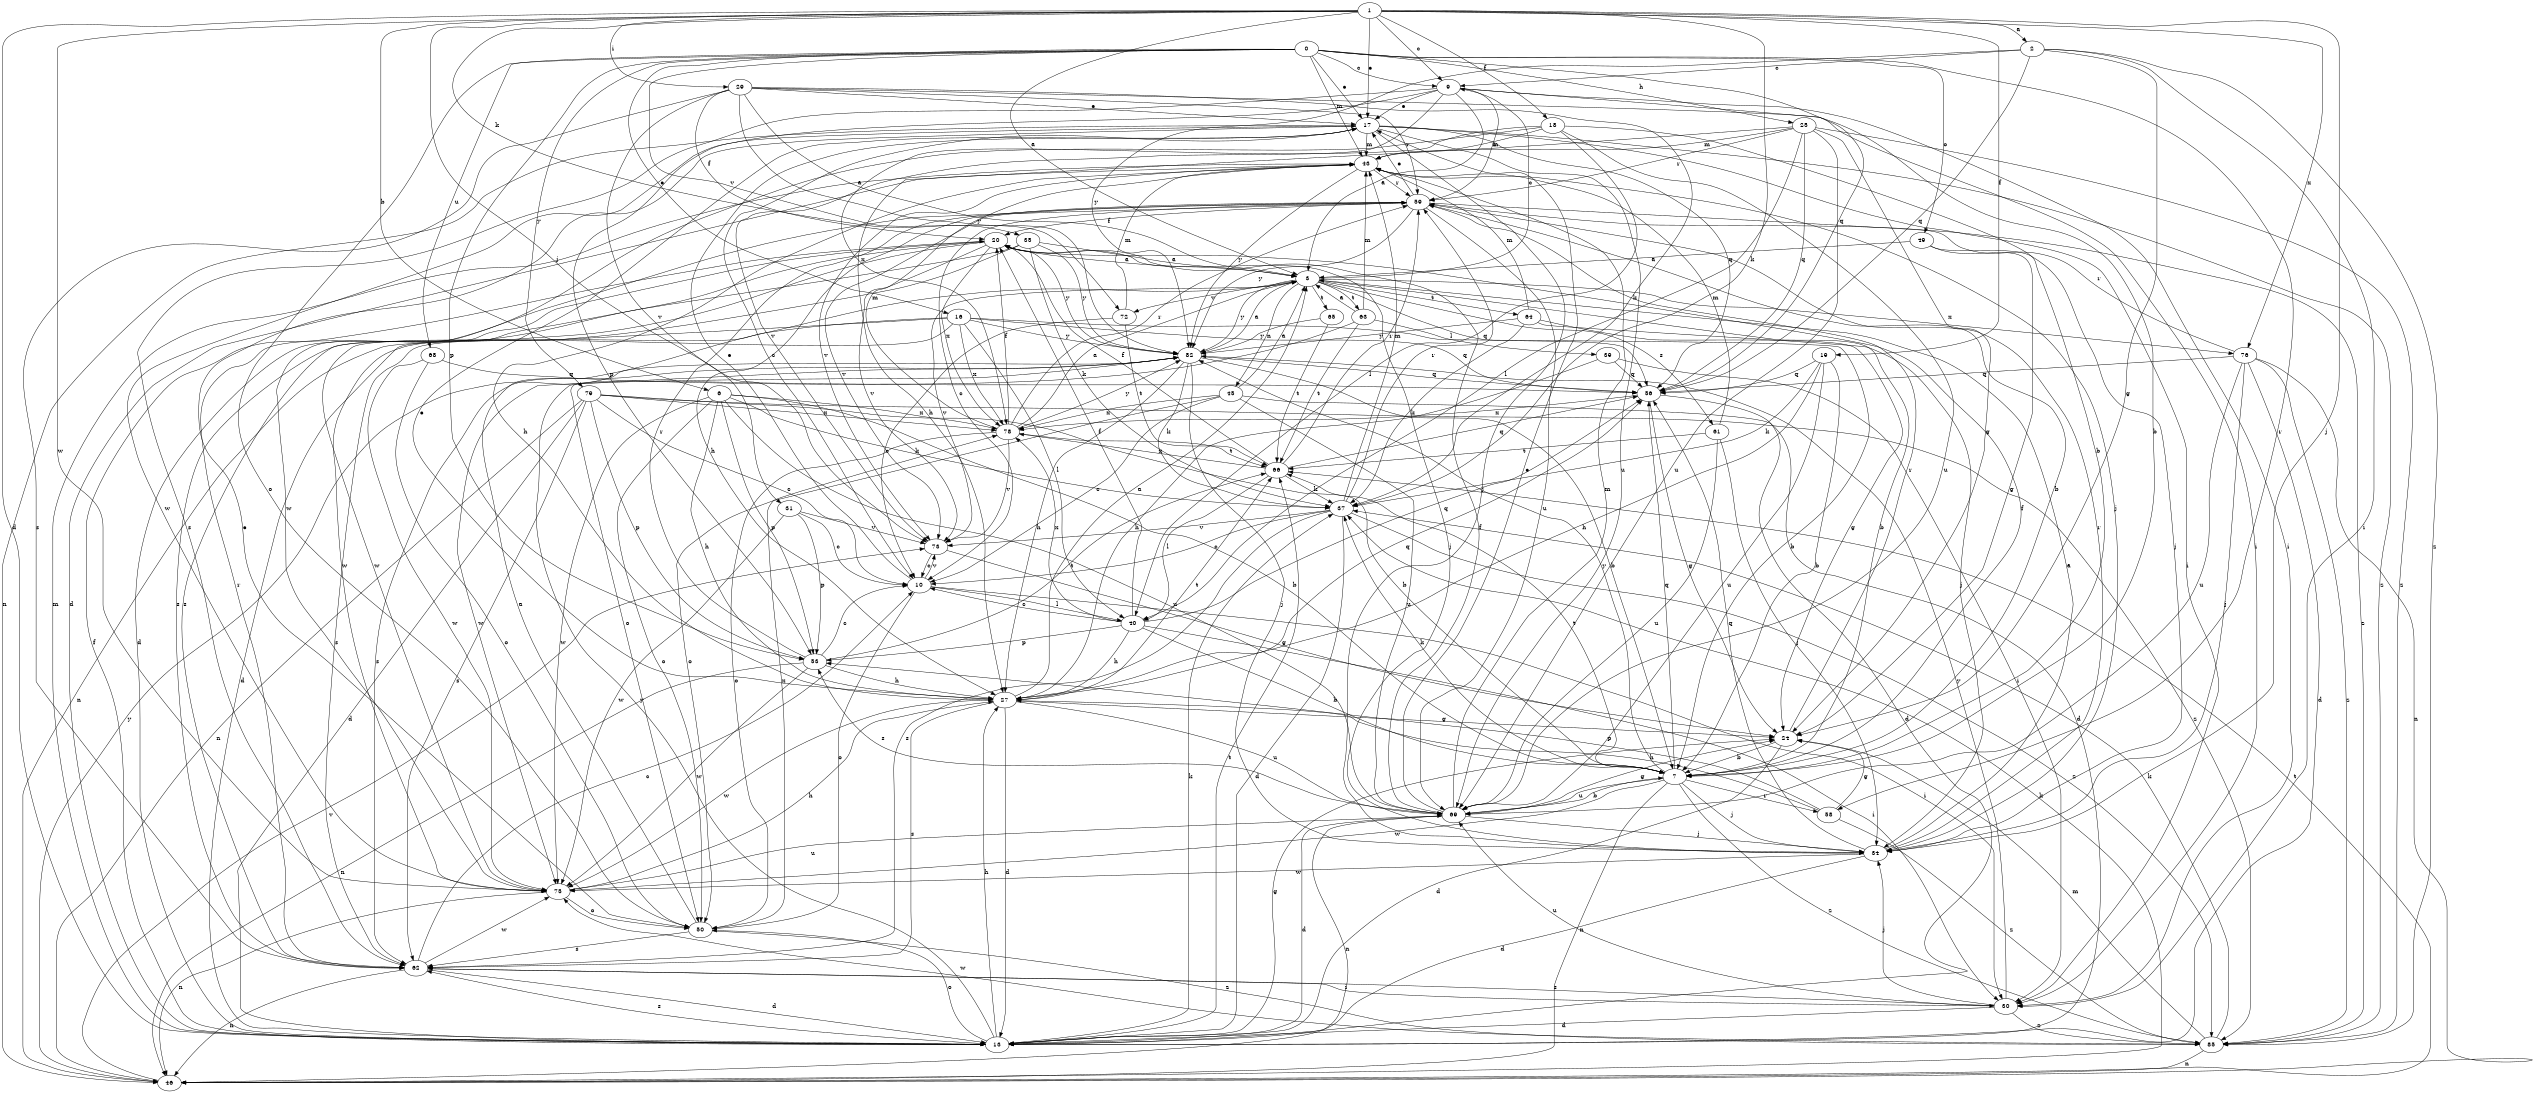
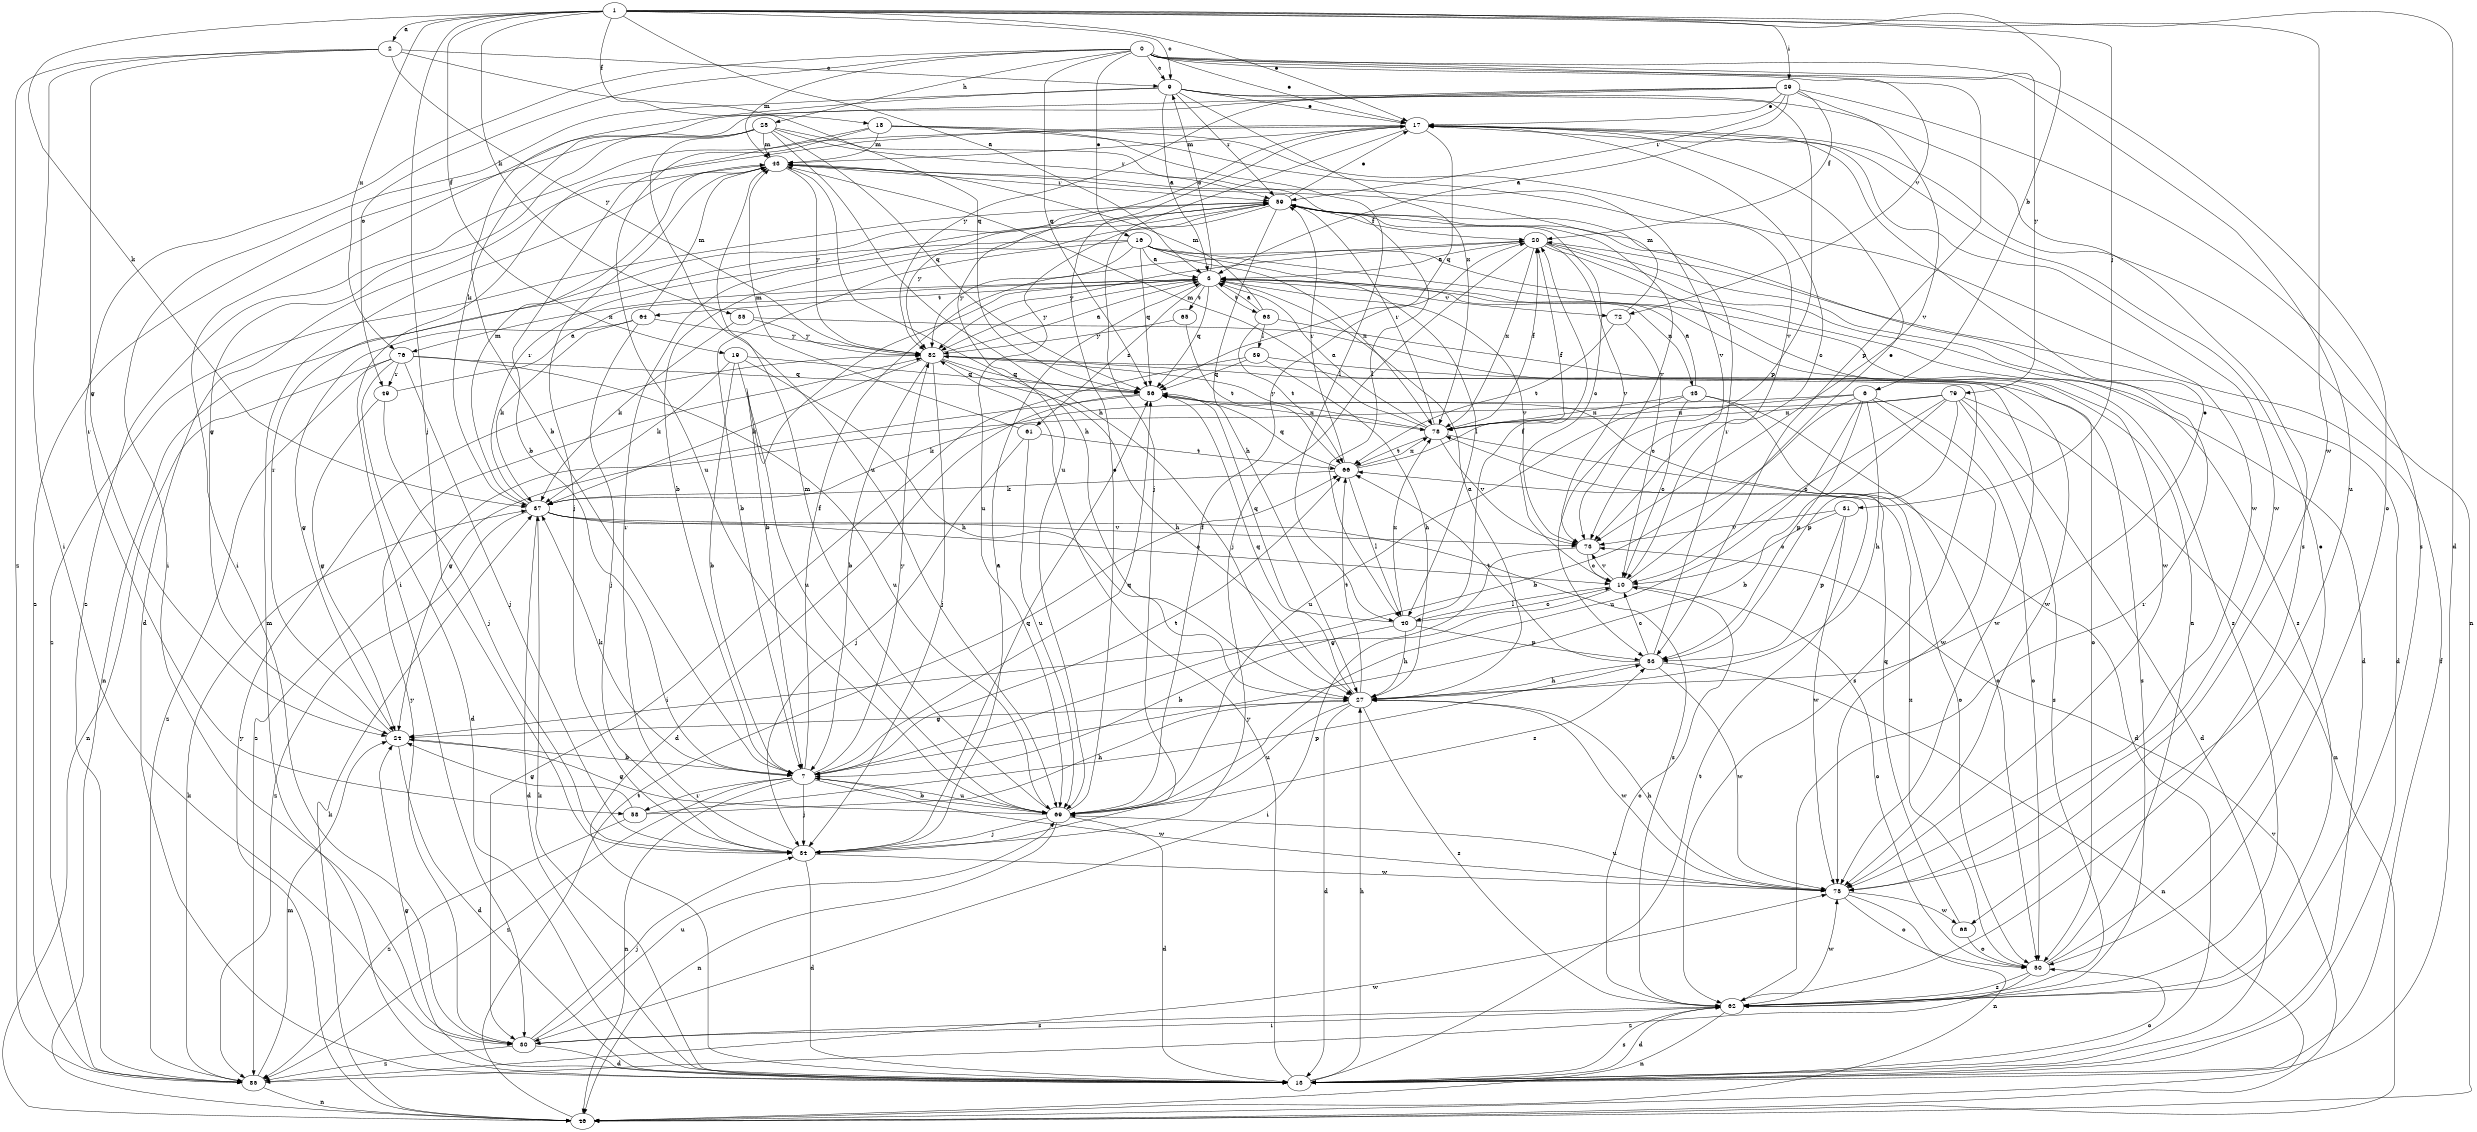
edge "76" -> "59": now "76" -> "49"
edge "35" -> "3": now "16" -> "3"
edge "35" -> "62": now "39" -> "62"
edge "68" -> "75": reversed
edge "40" -> "30": removed, label "i"
